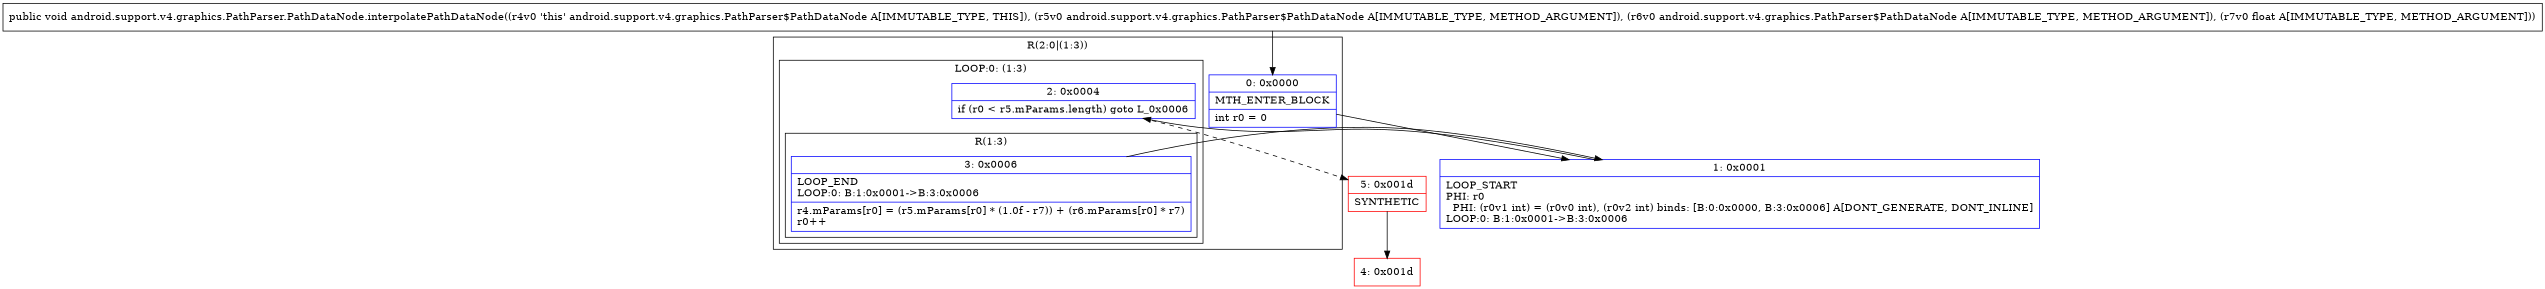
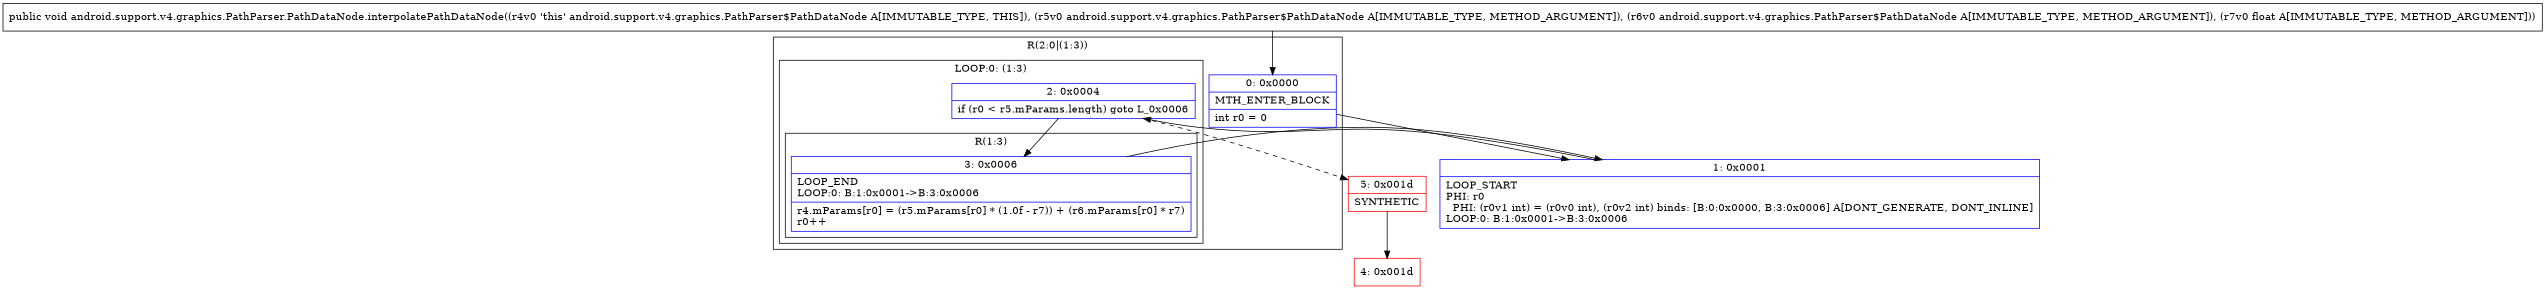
edge "2: 0x0004" -> "3: 0x0006": added
